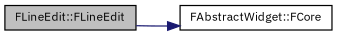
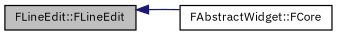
edge "FLineEdit::FLineEdit" -> "FAbstractWidget::FCore": reversed
